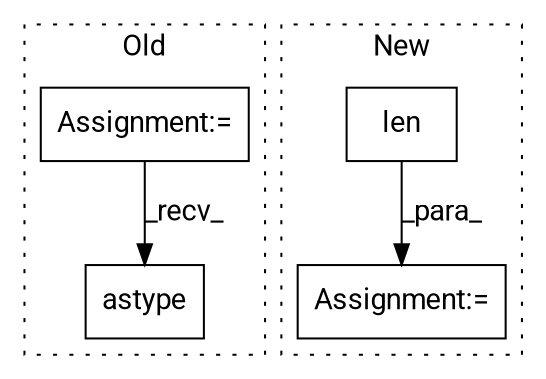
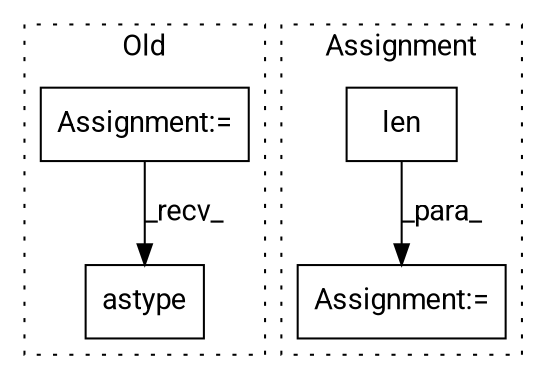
cluster "New": label "New" -> "Assignment"
